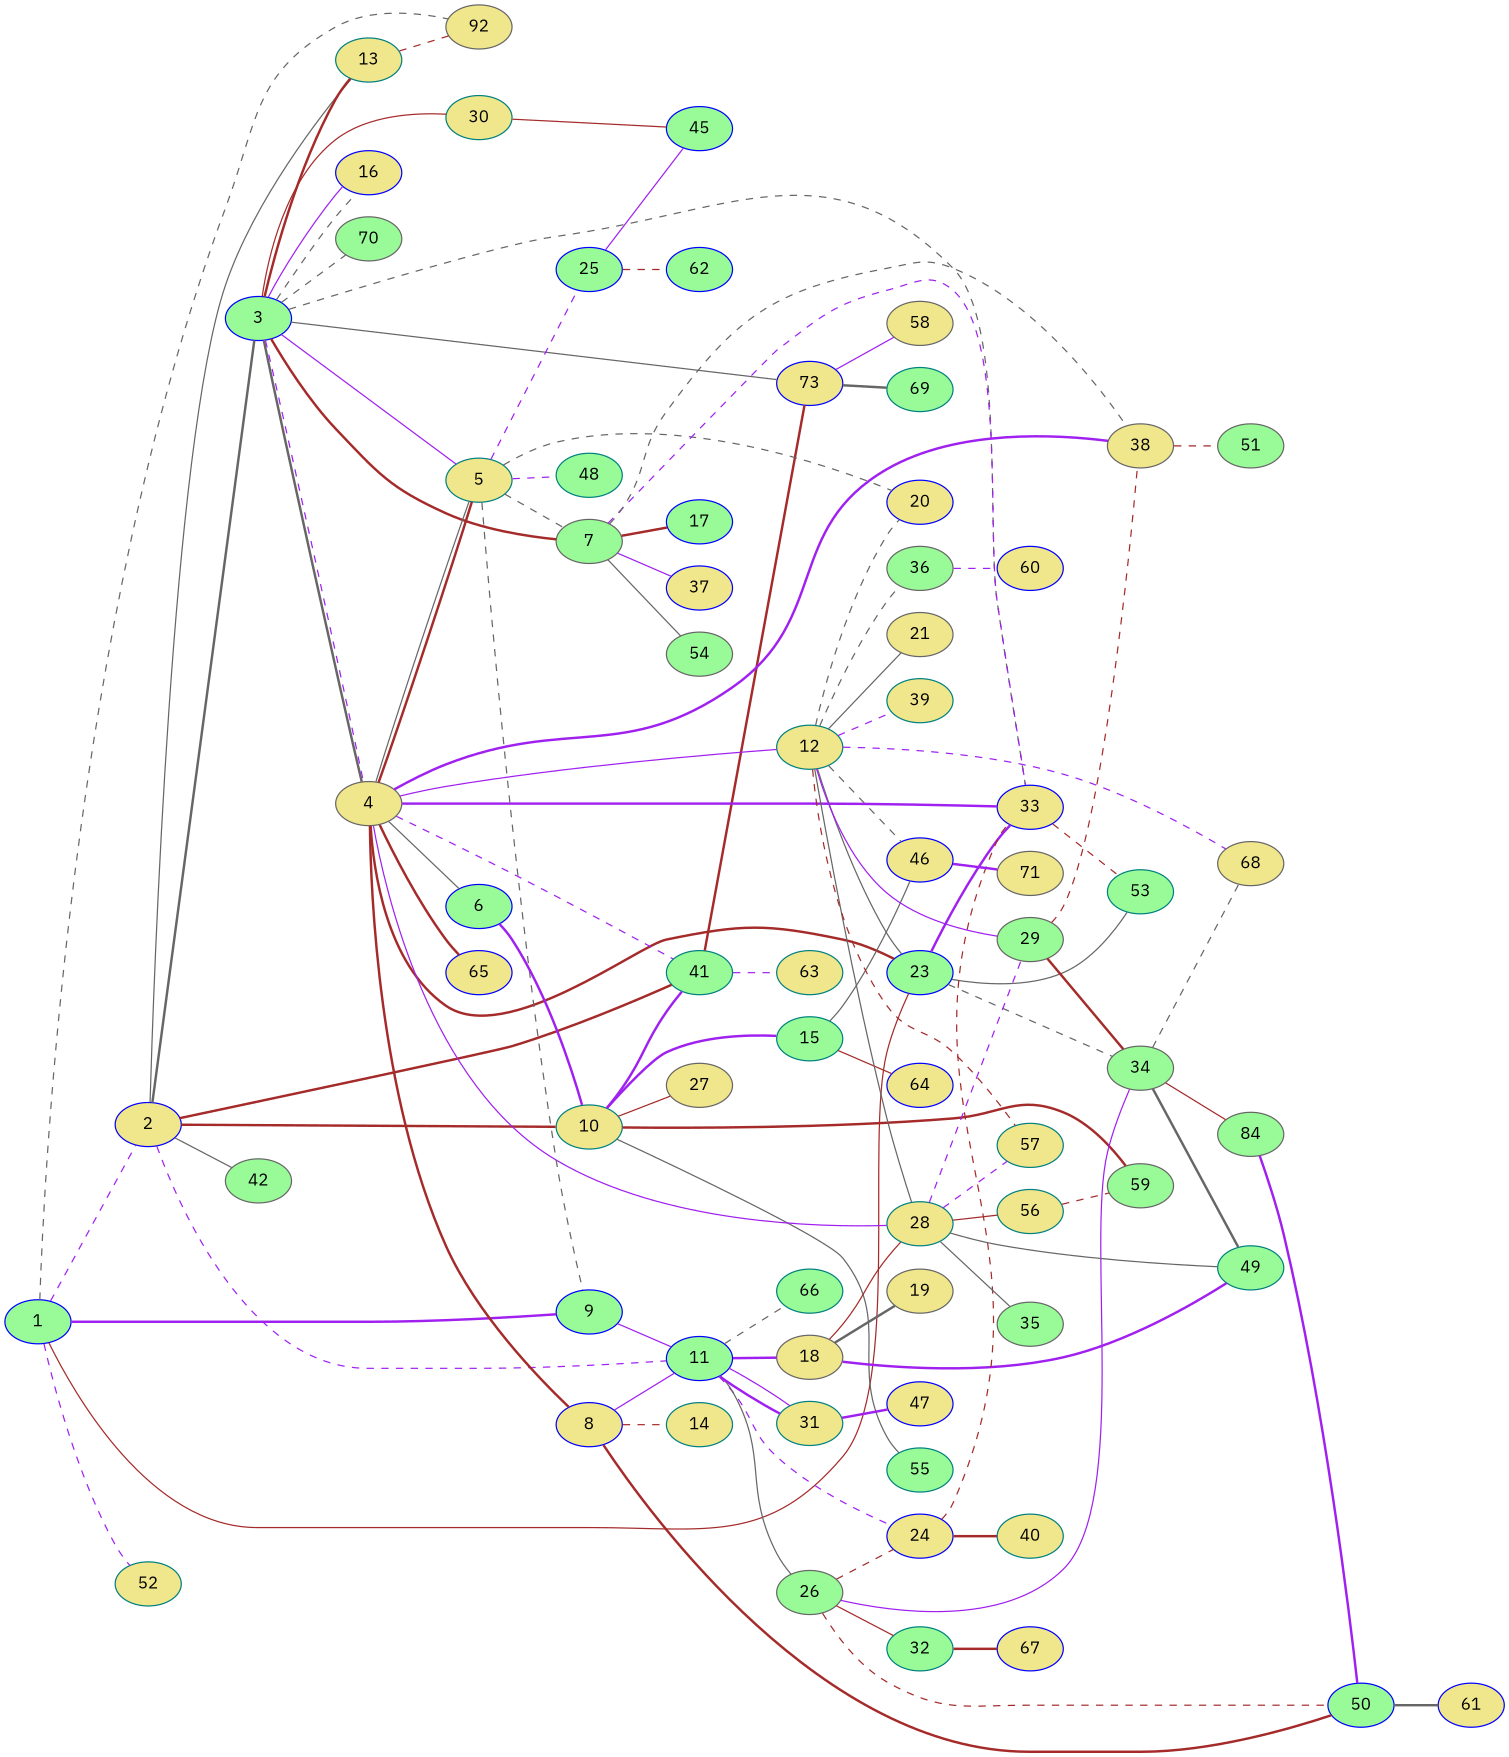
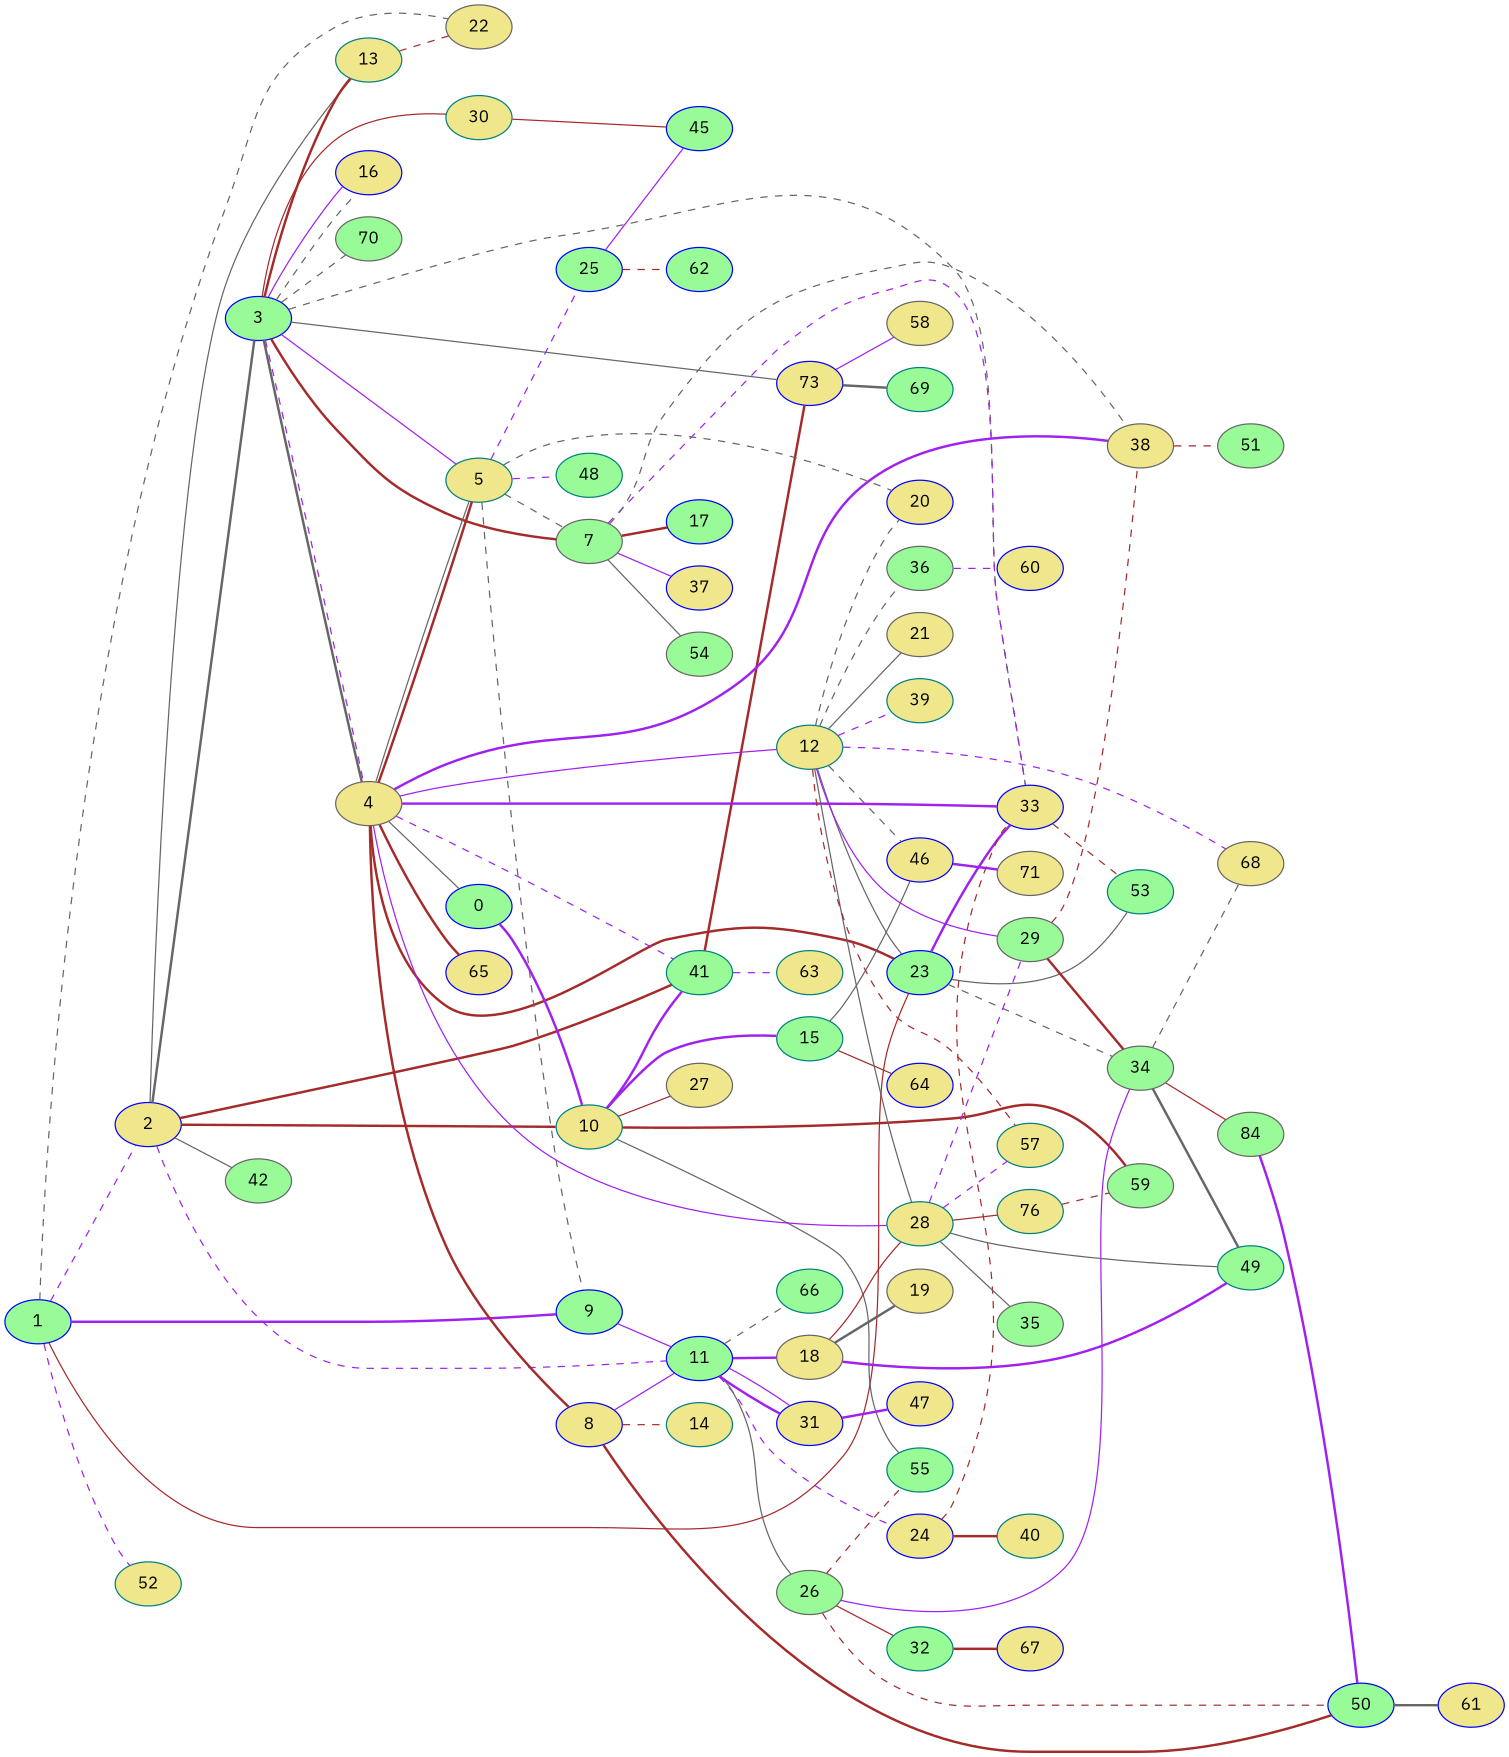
node "92": label "92" -> "22"
node "6": label "6" -> "0"
node "56": label "56" -> "76"
node "31": color teal -> blue
edge "24" -- "26": now "55" -- "26"
